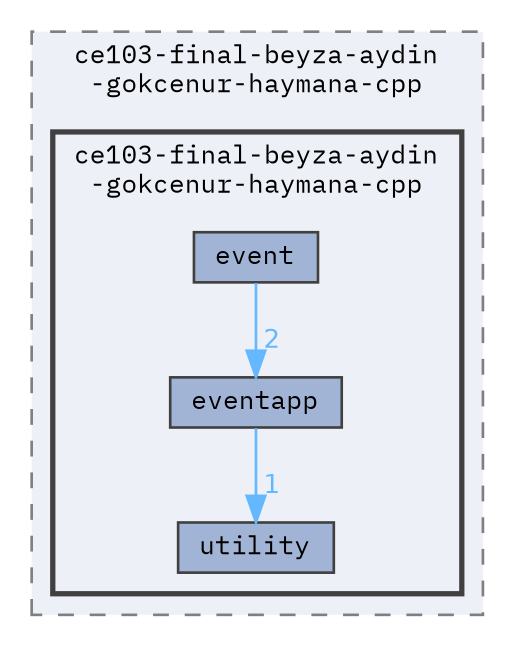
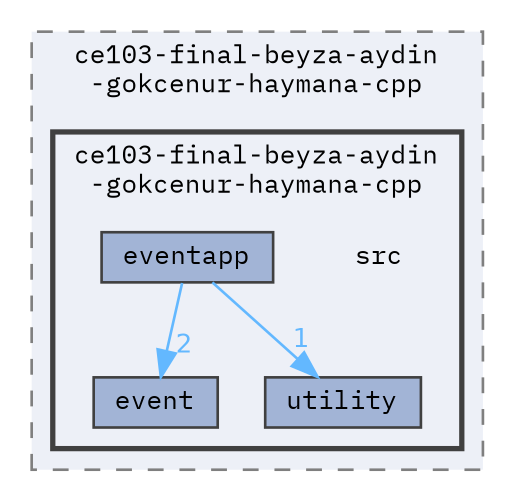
node "src": added
edge "event" -> "eventapp": reversed
